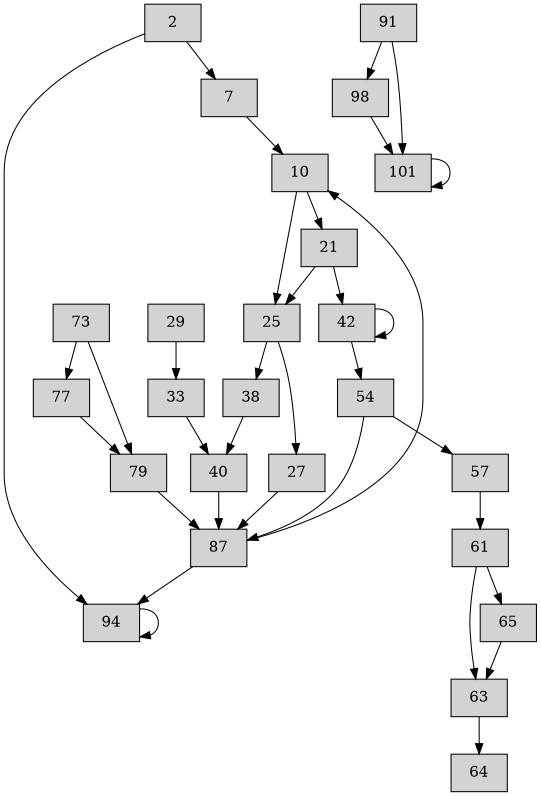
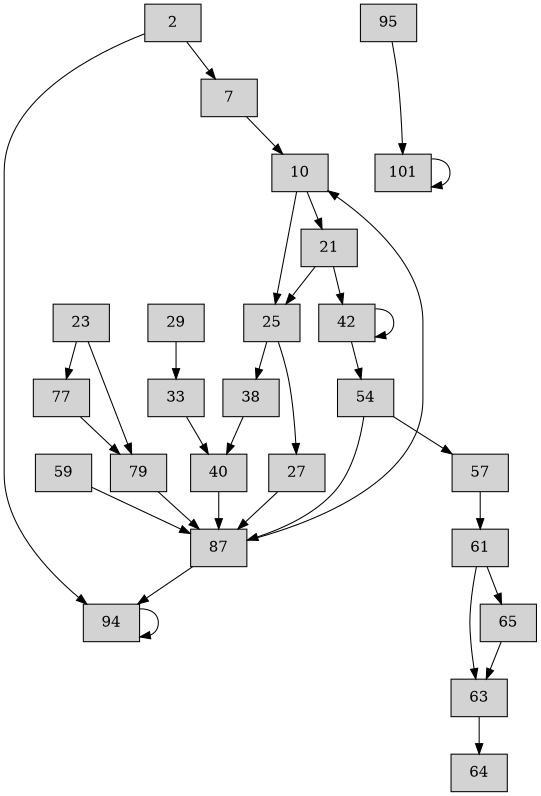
node "91": label "91" -> "95"
node "98": removed
node "73": label "73" -> "23"
node "59": added
